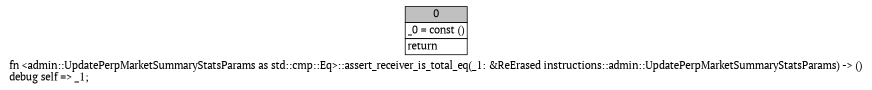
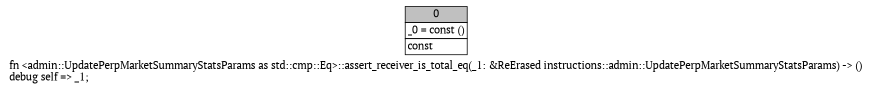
node "0": text "return" -> "const"
